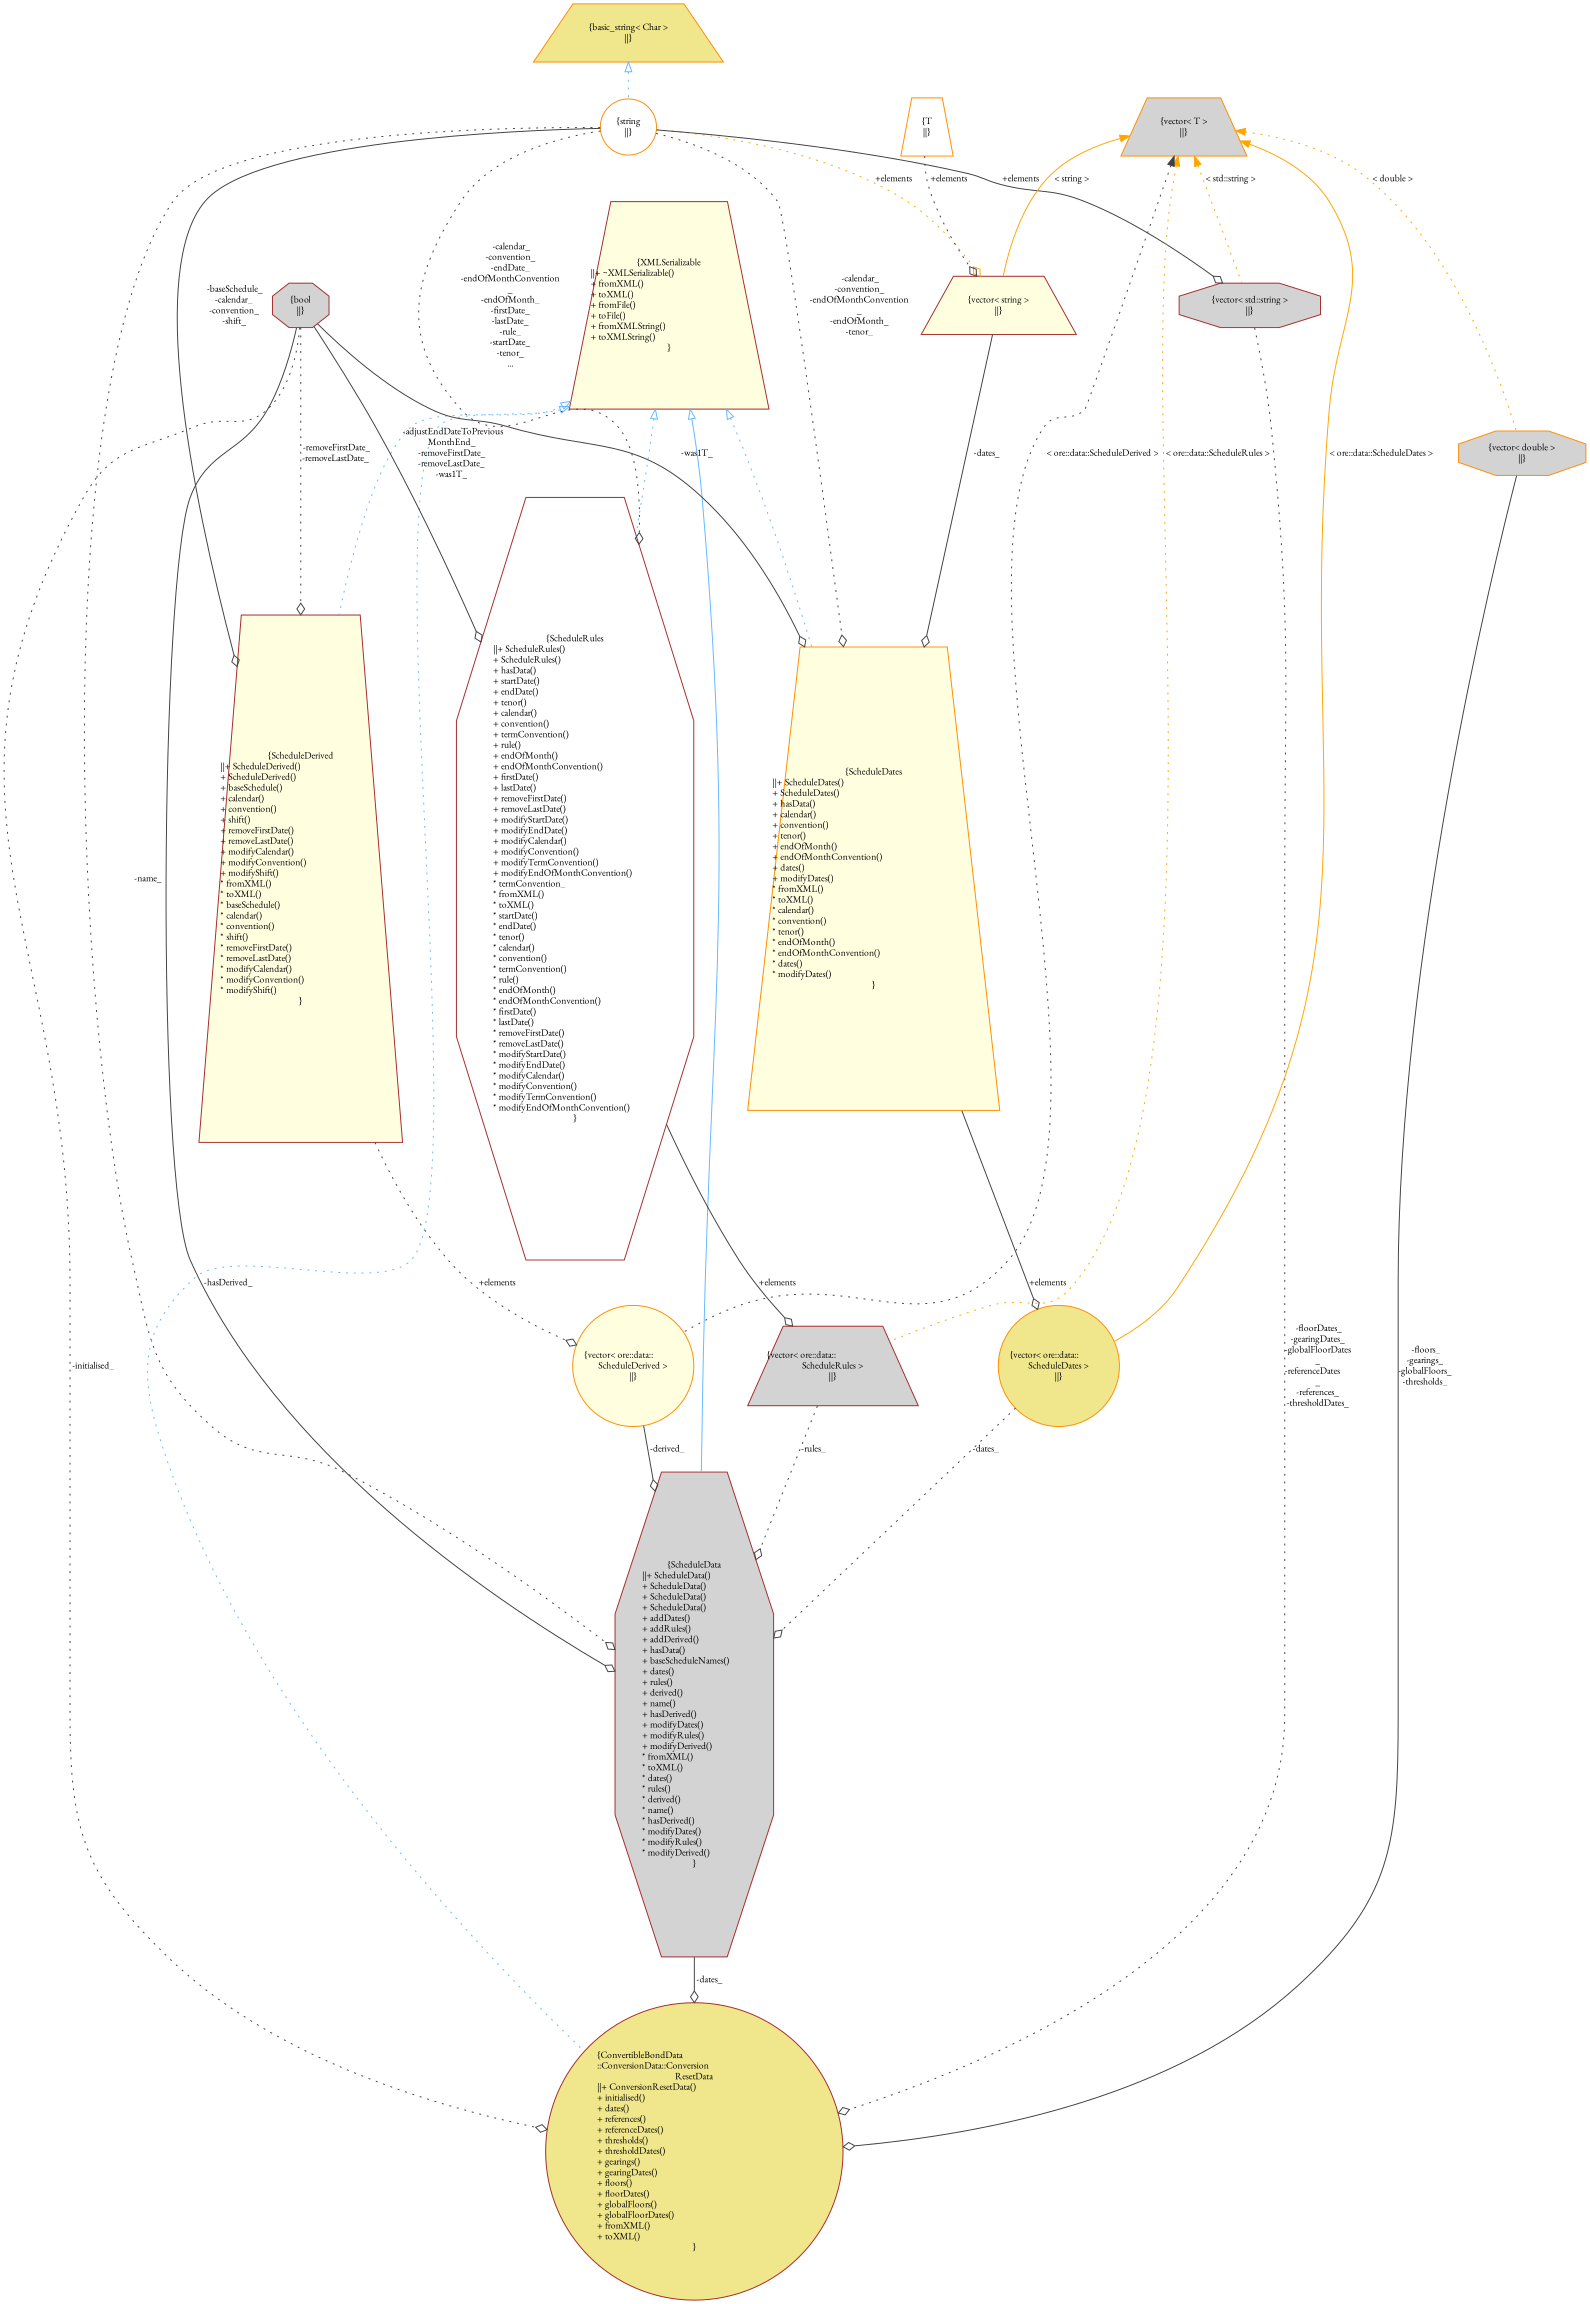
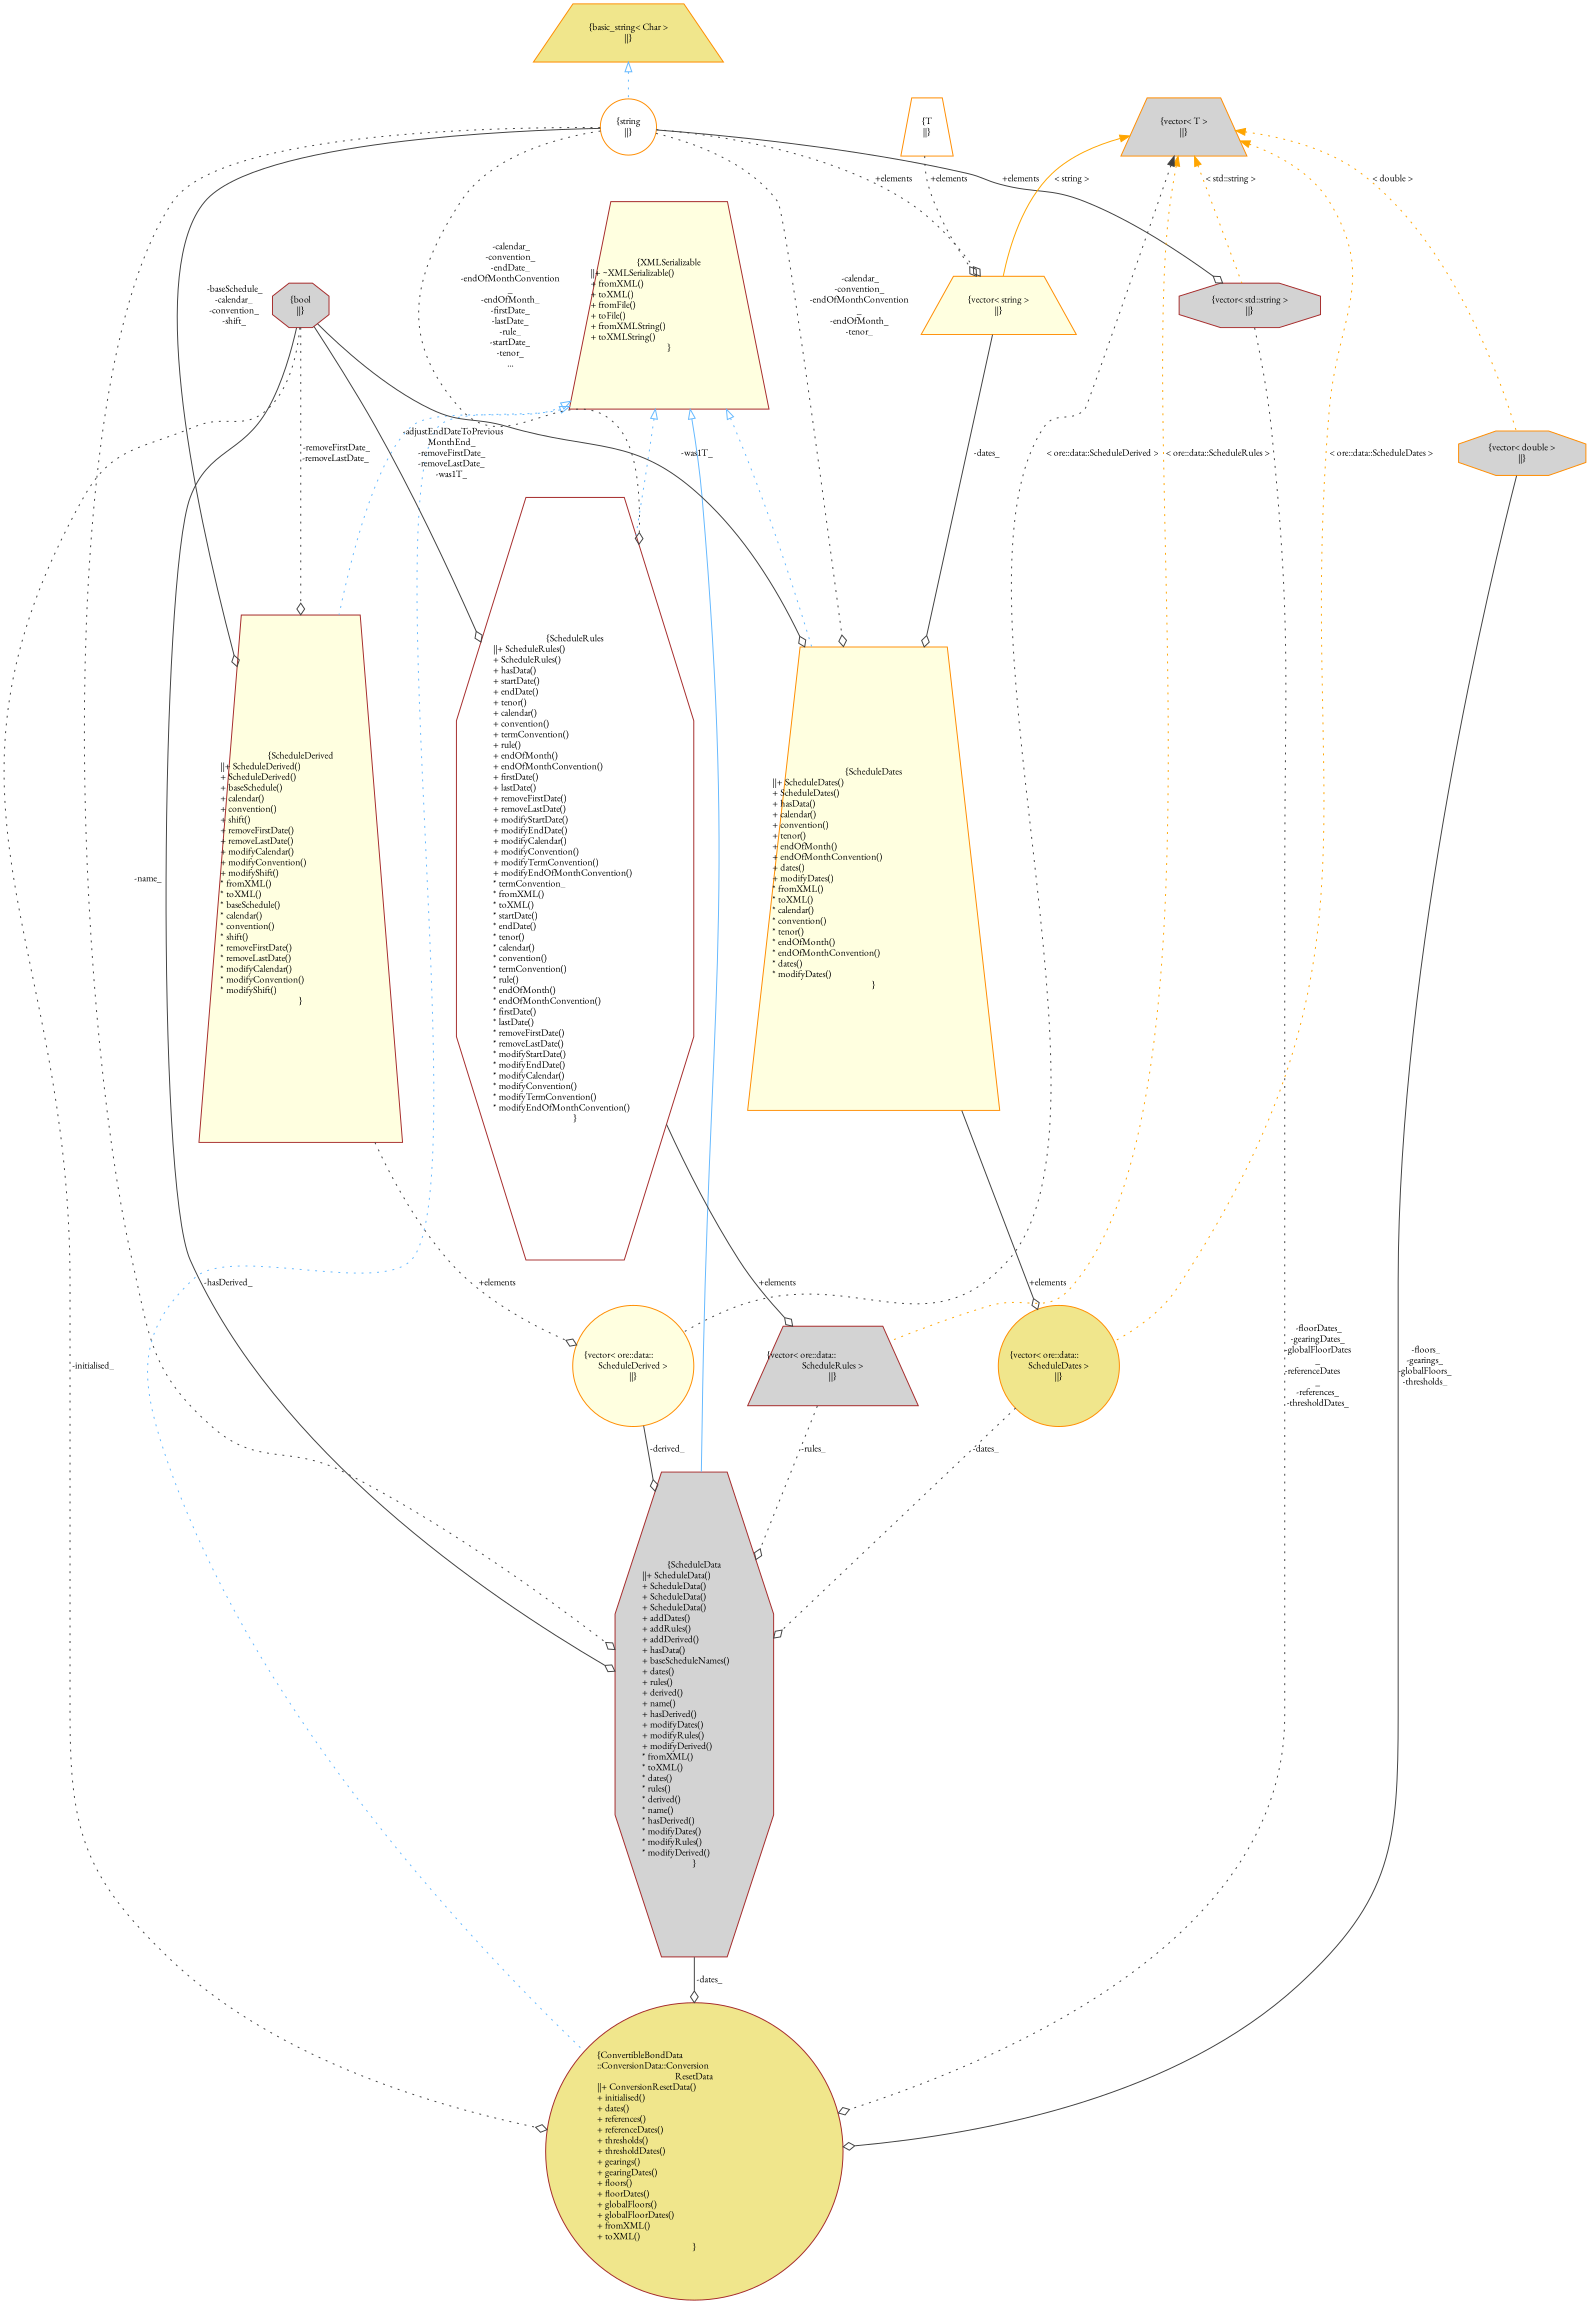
edge "{string ||}" -> "{vector< string > ||}": color orange -> grey25
node "{vector< string > ||}": color brown -> darkorange
edge "{vector< ore::data:: ScheduleDates > ||}" -> "{vector< T > ||}": style solid -> dotted
